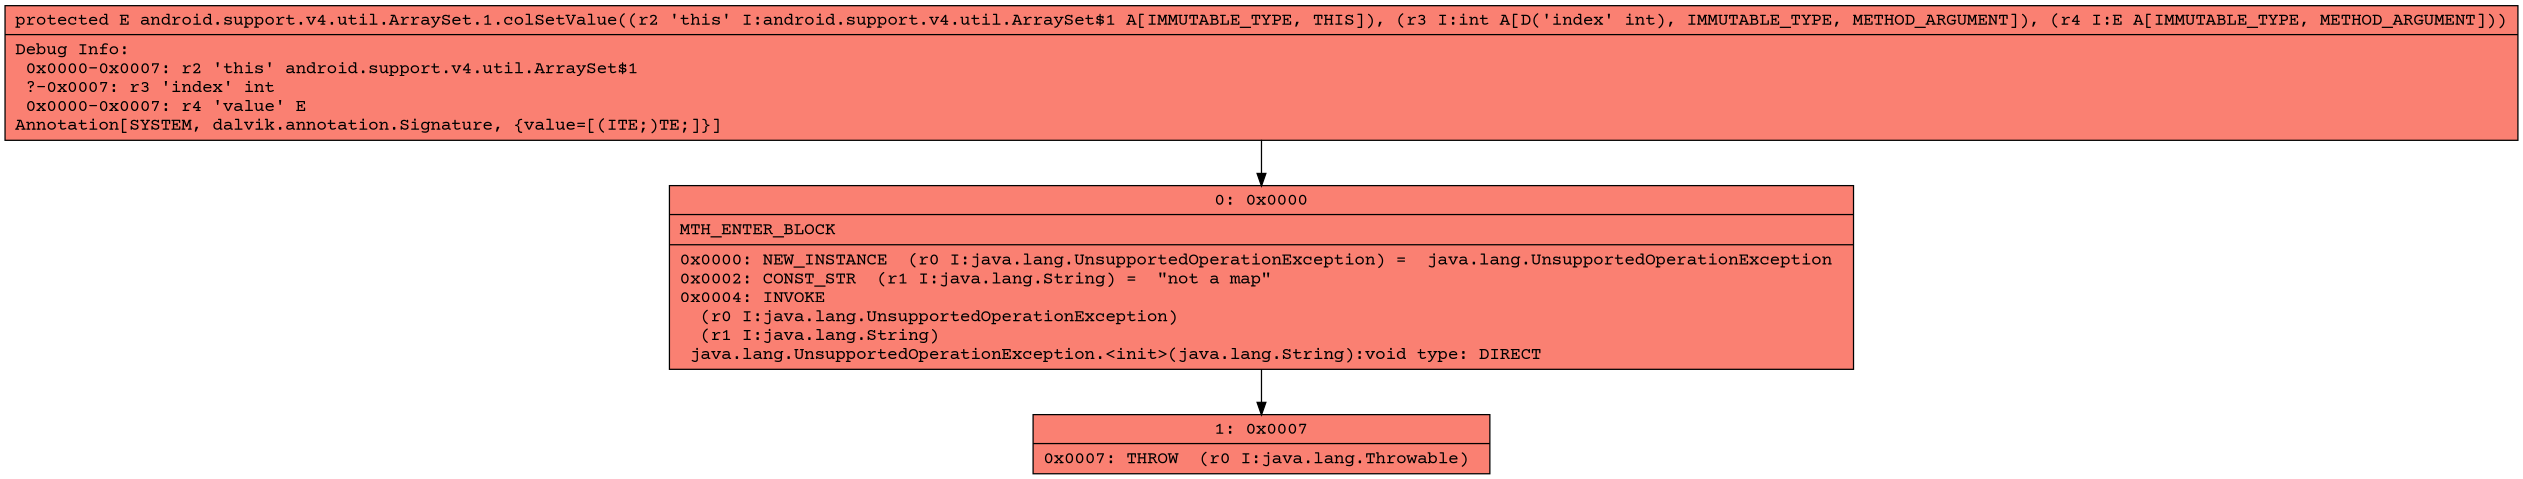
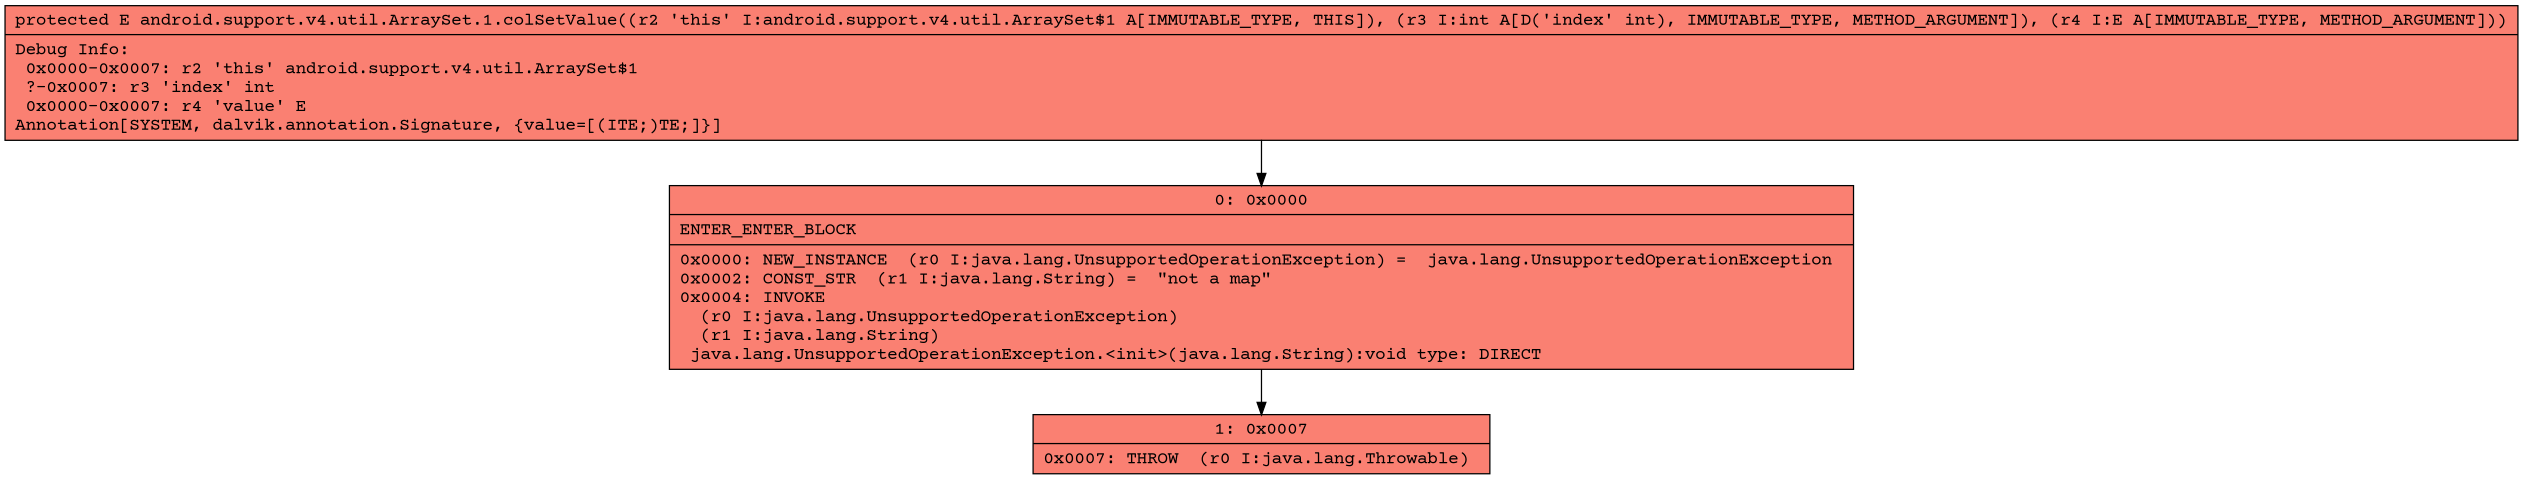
node "0: 0x0000": text "MTH_ENTER_BLOCK" -> "ENTER_ENTER_BLOCK"
